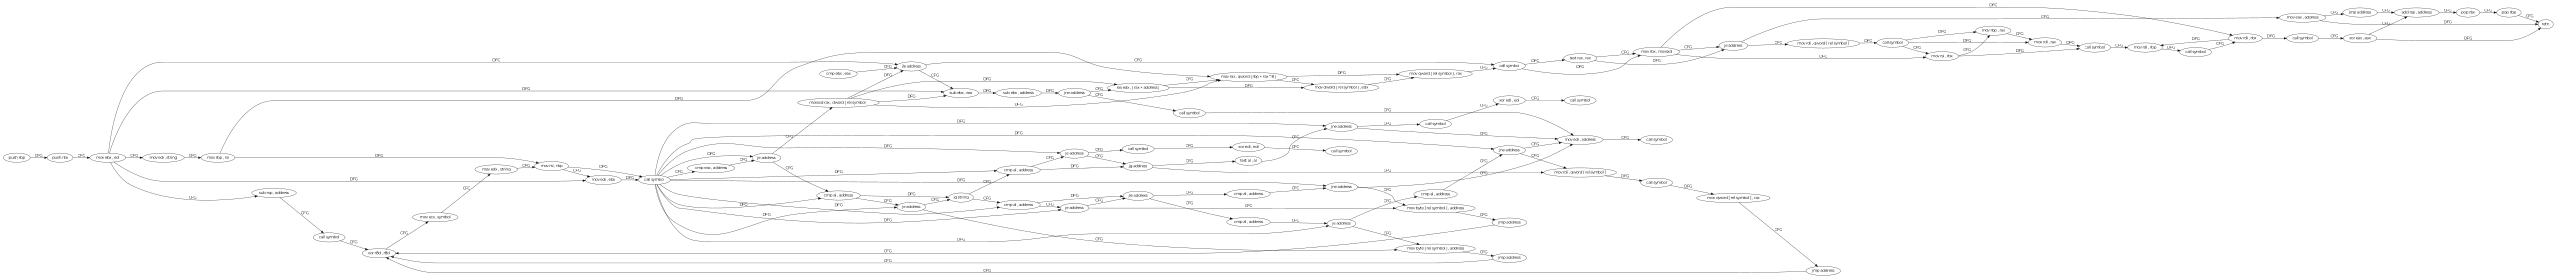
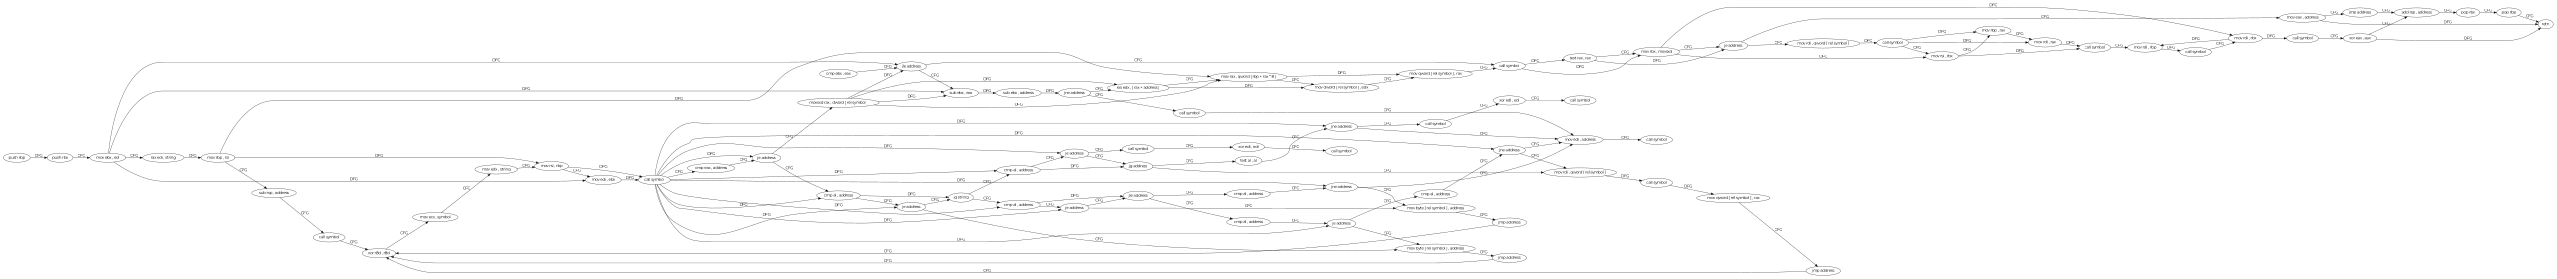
node "mov edi , string": label "mov edi , string" -> "rax edi , string"
edge "mov ebx , edi" -> "sub rsp , address": now "mov rbp , rsi" -> "sub rsp , address"
